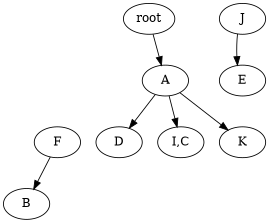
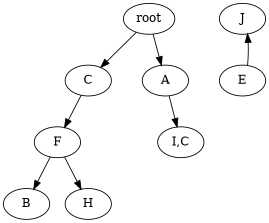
edge "J" -> "E": reversed
node "C": added
node "D": removed
node "K": removed
node "H": added
